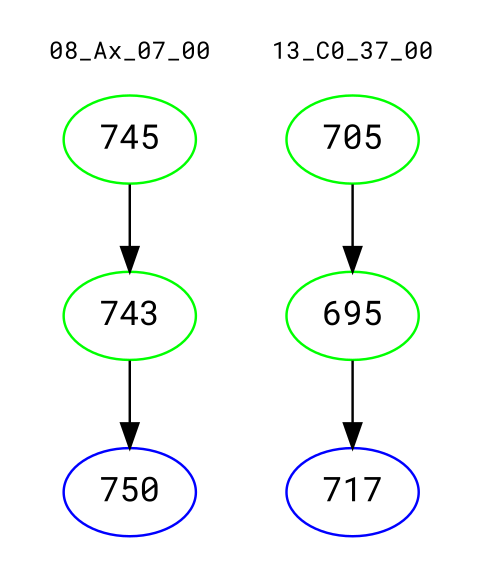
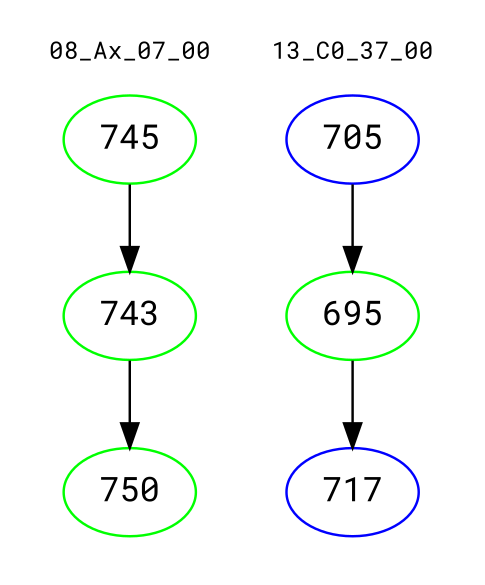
node "705": color green -> blue
node "750": color blue -> green
